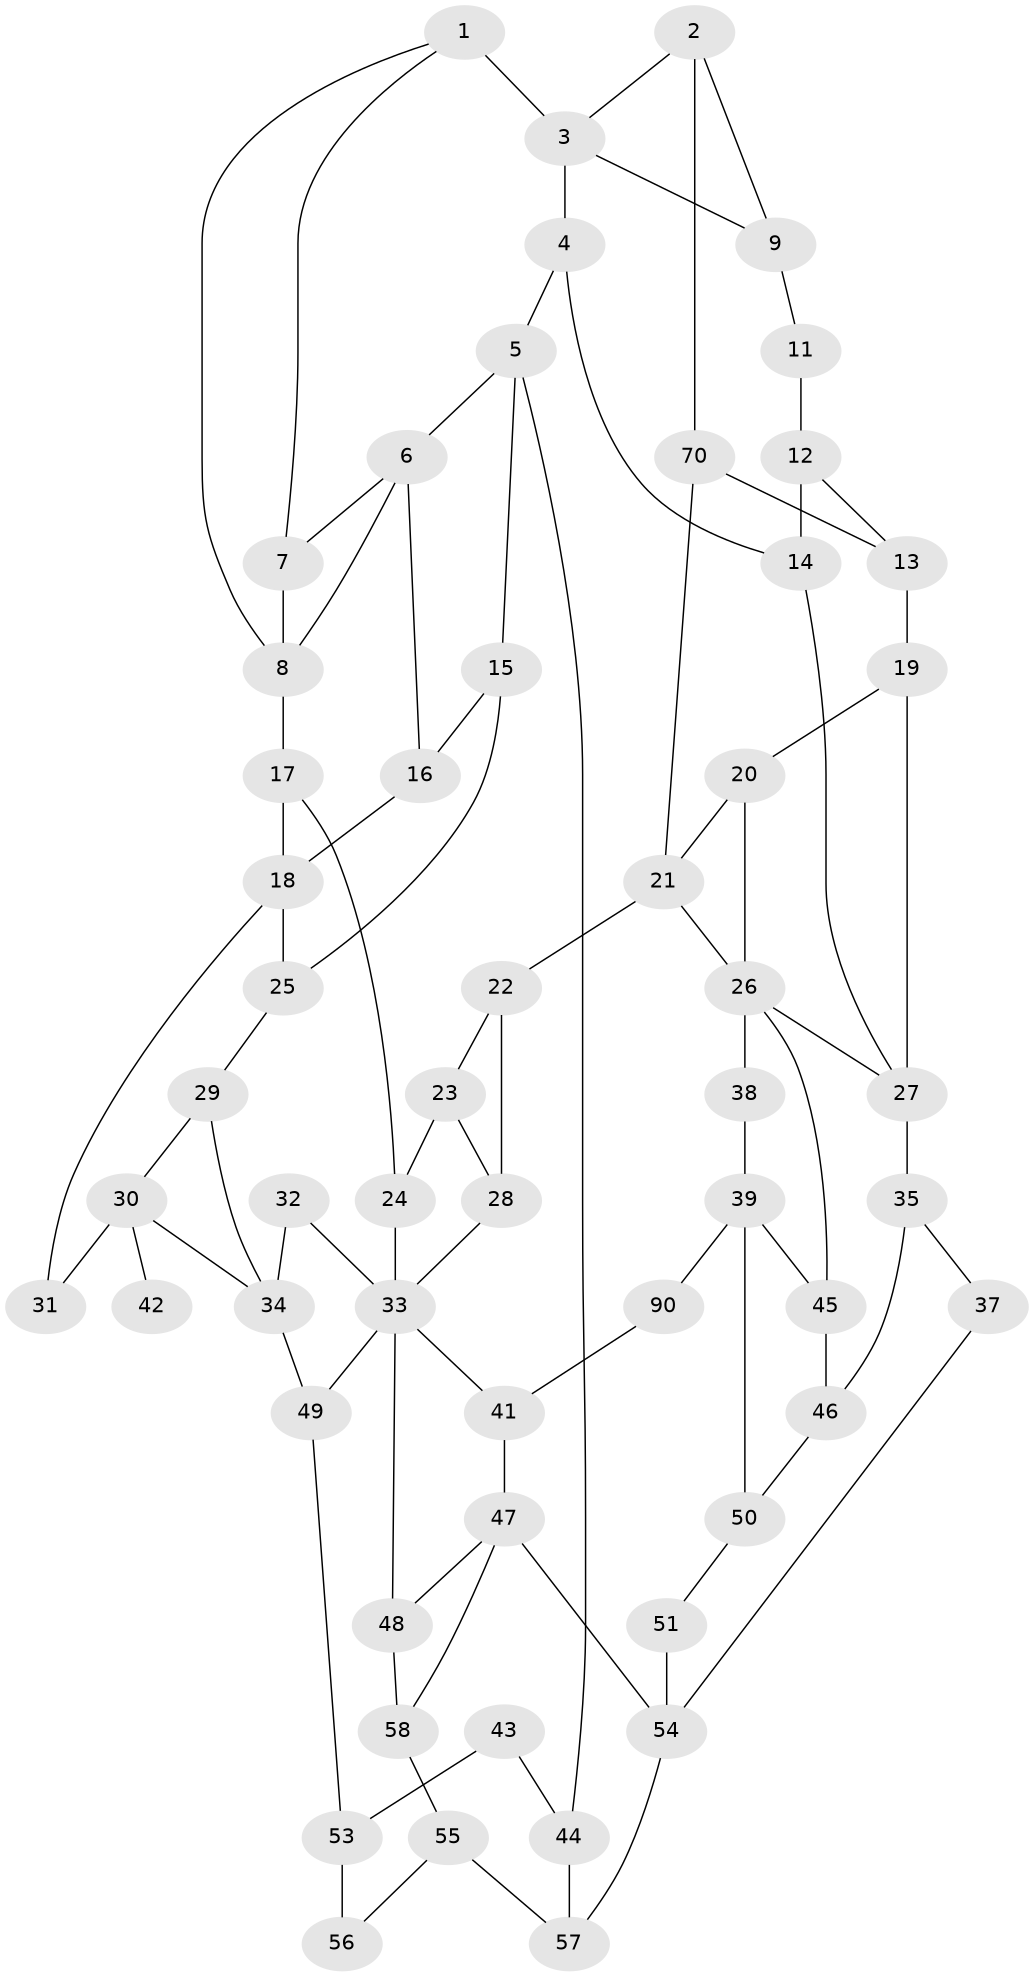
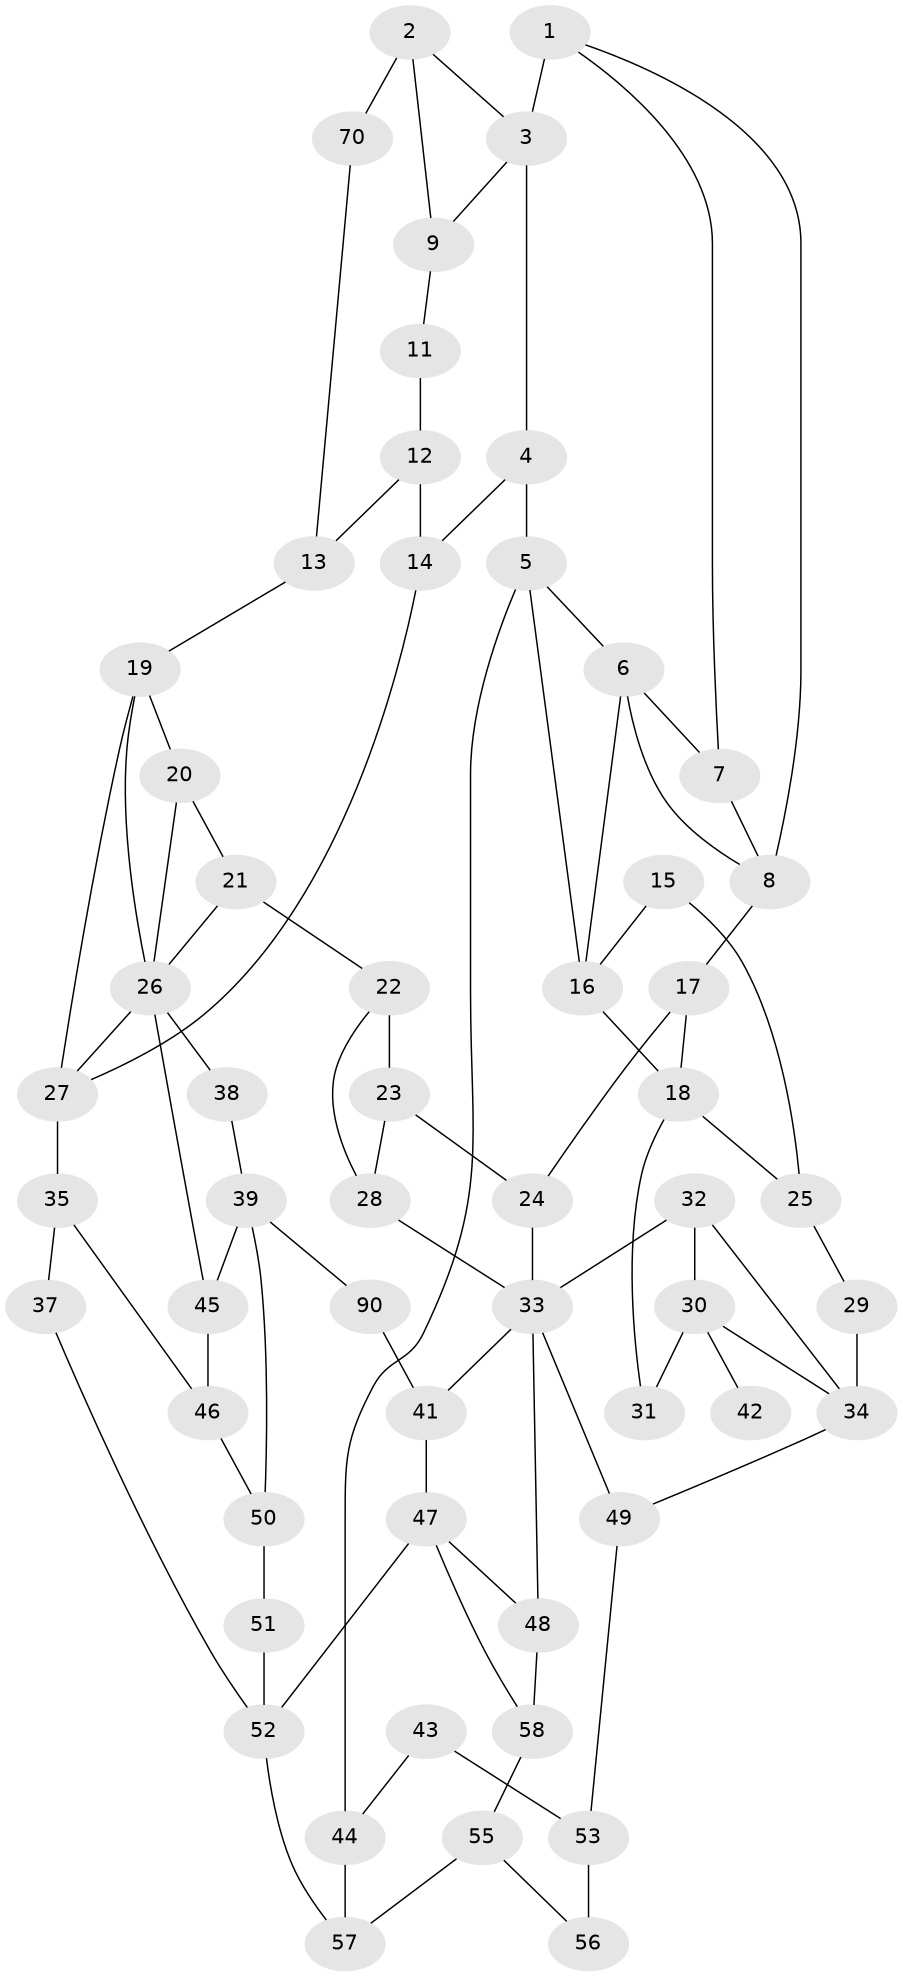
edge "5" -- "15": now "5" -- "16"
edge "70" -- "21": removed
edge "19" -- "26": added
edge "29" -- "30": now "32" -- "30"
node "54": label "54" -> "52"
